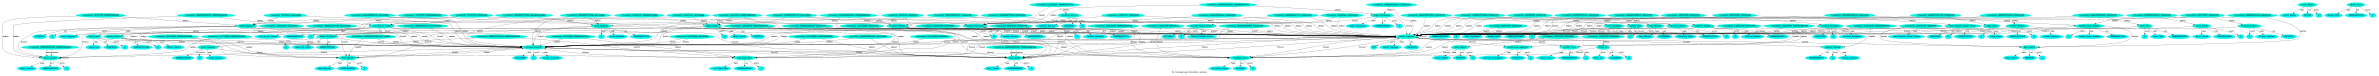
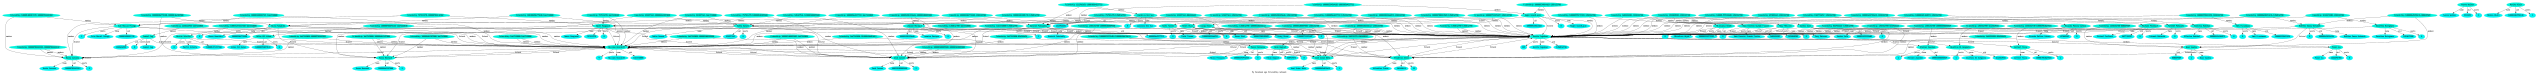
node "100001623702615": removed
